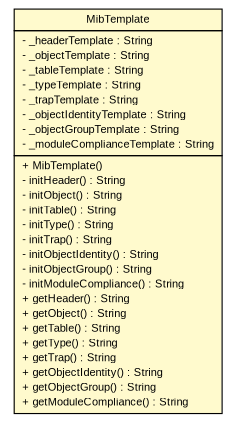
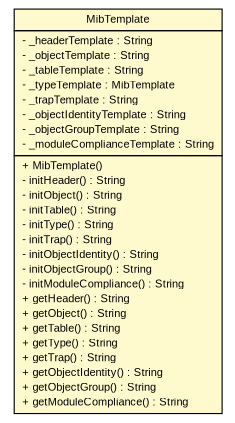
node "MibTemplate": text "- _typeTemplate : String" -> "- _typeTemplate : MibTemplate"
